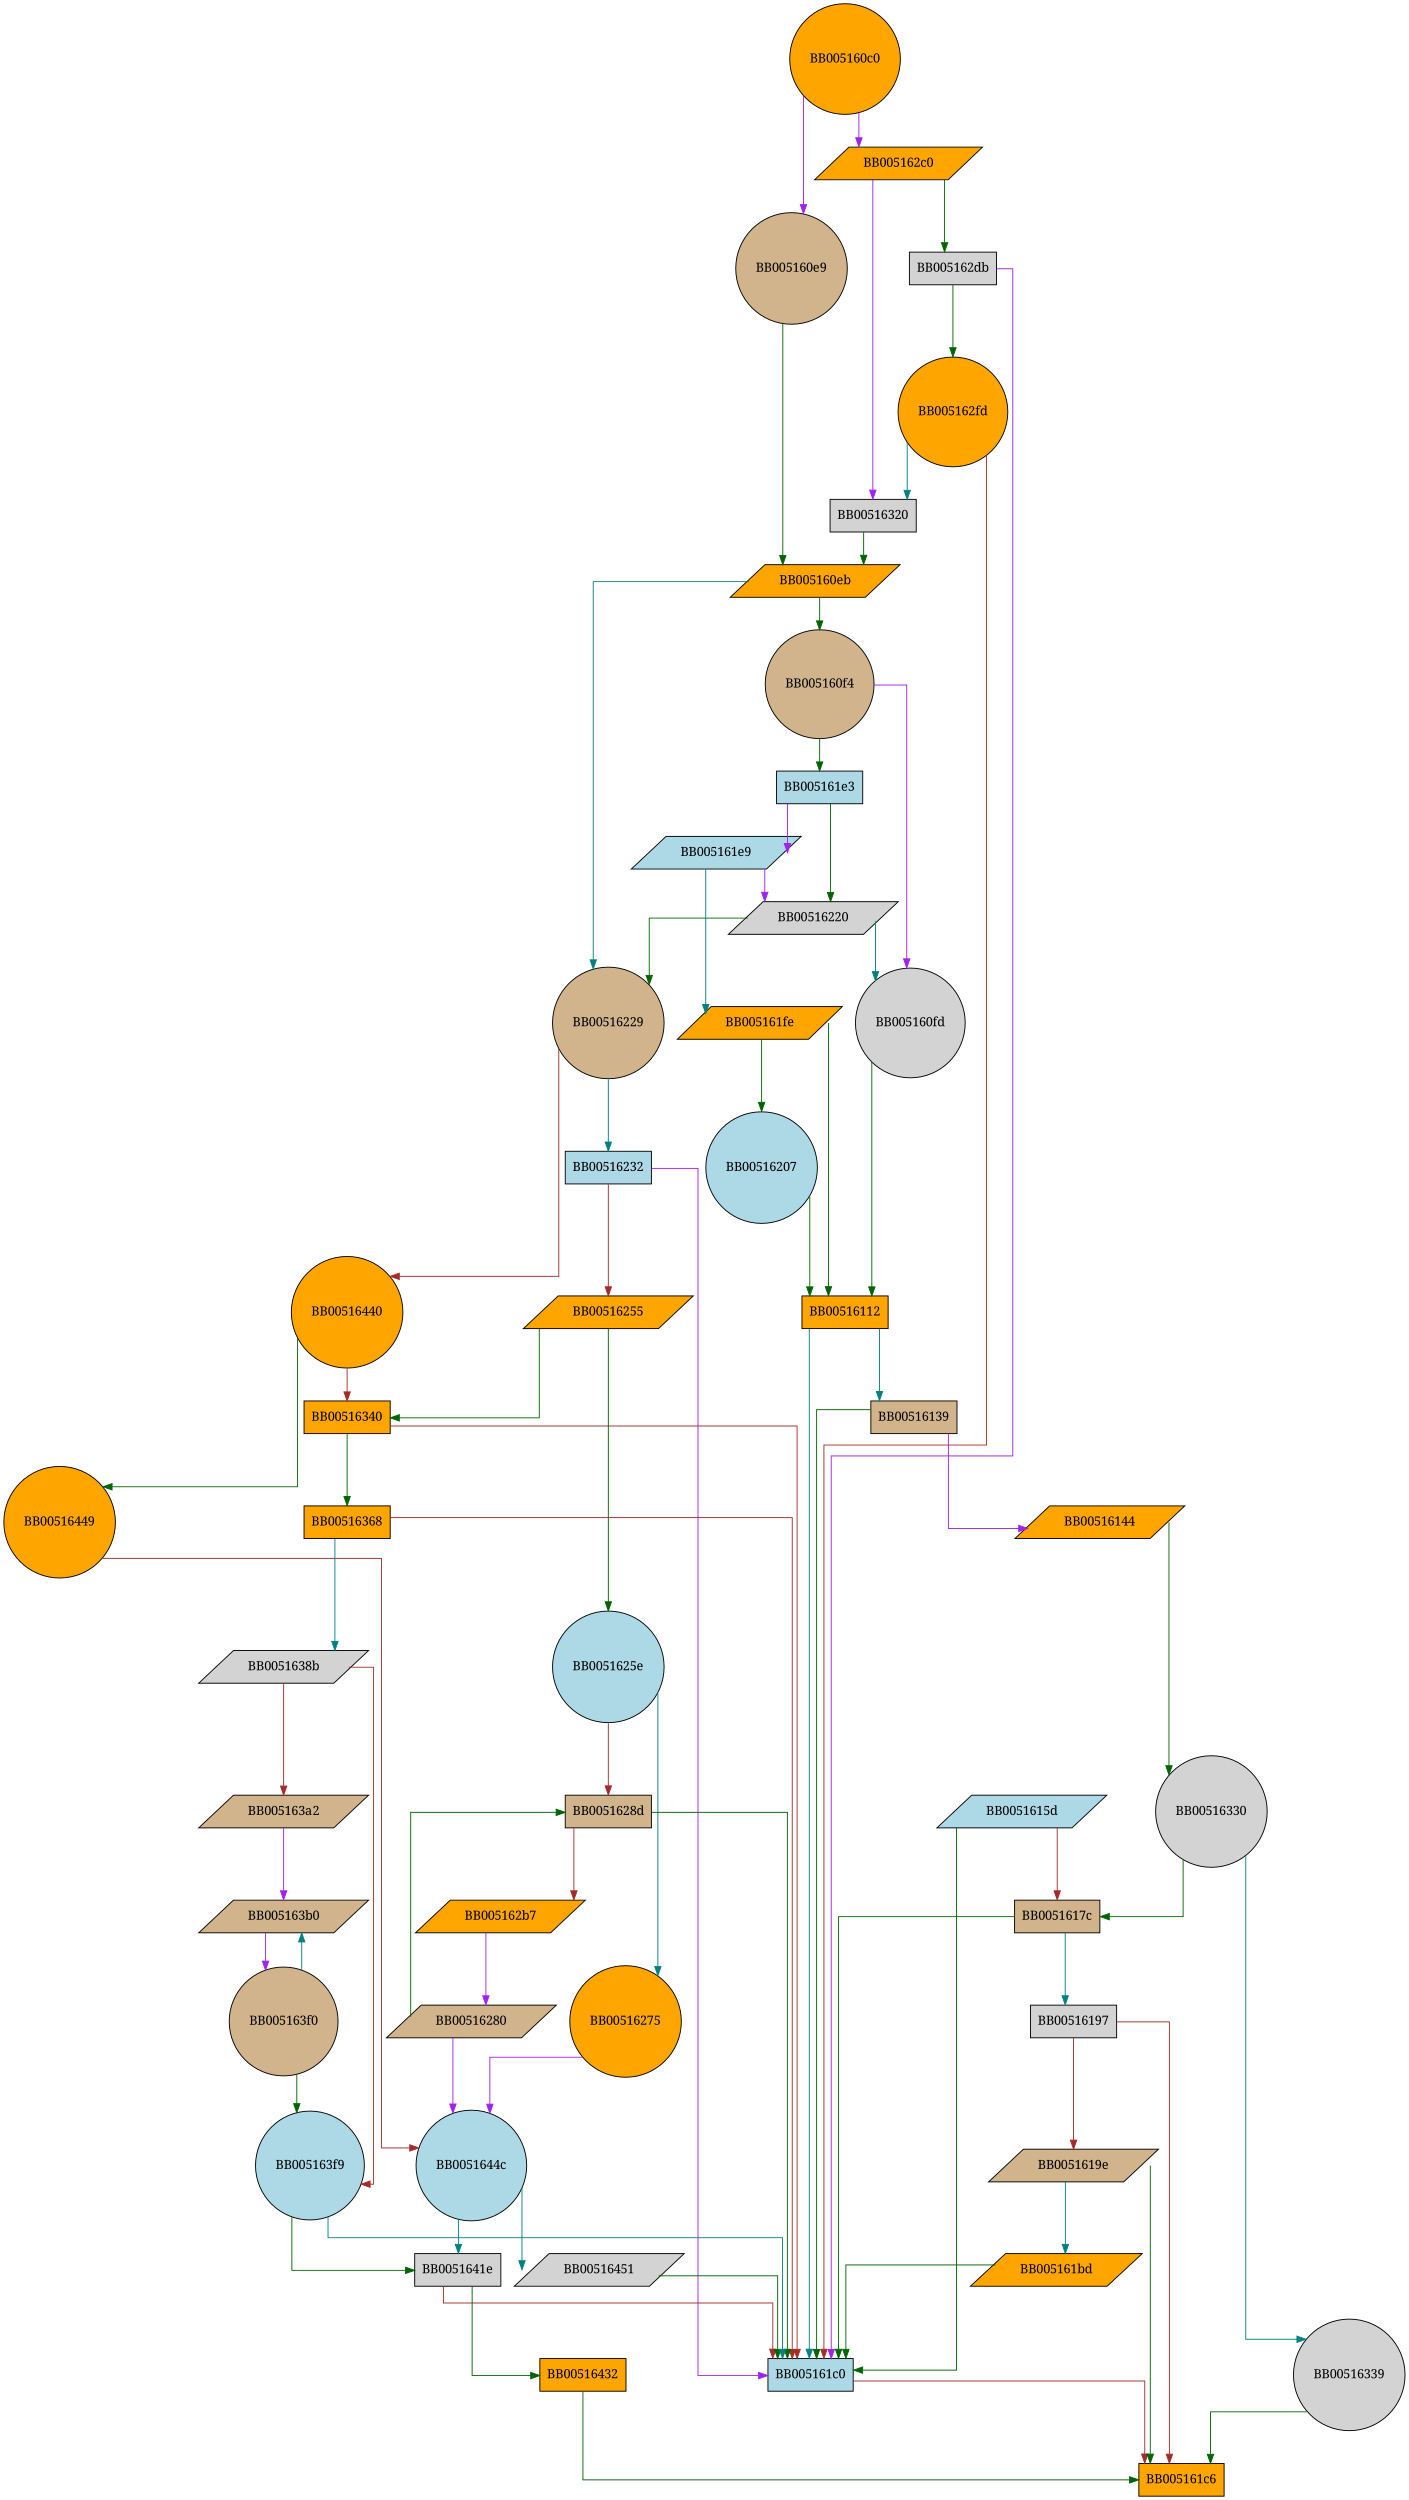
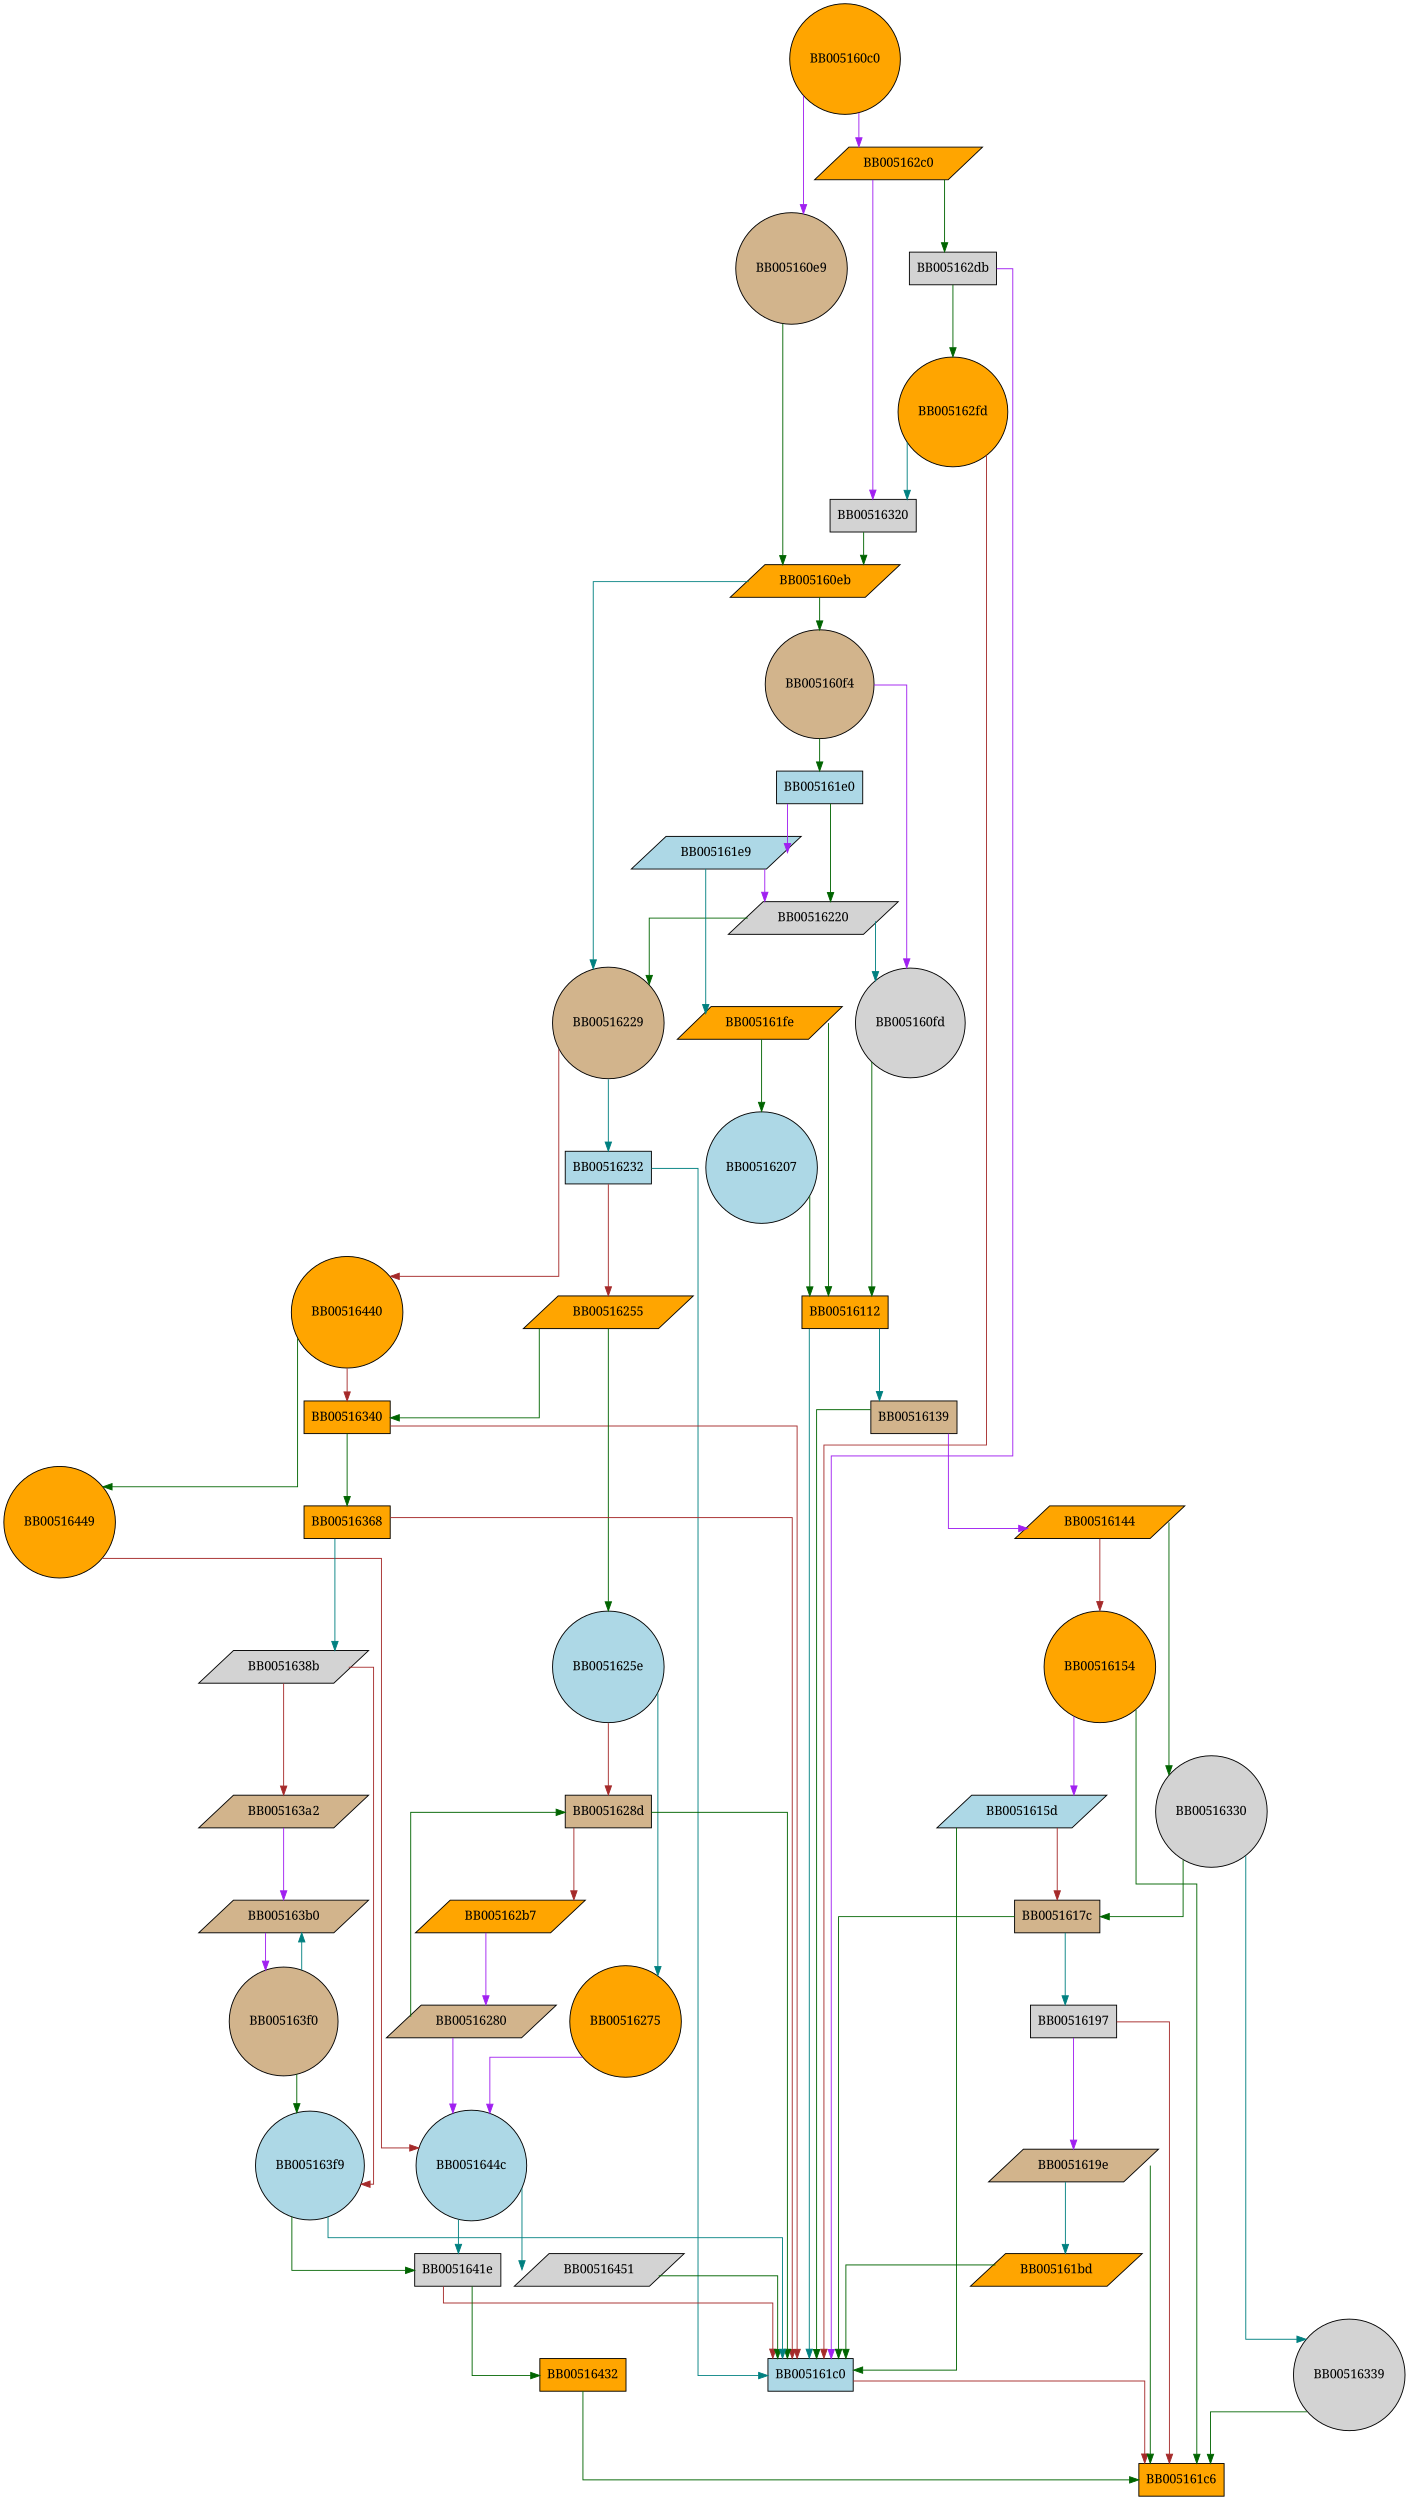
node "BB005161e3": label "BB005161e3" -> "BB005161e0"
node "BB00516154": added
edge "BB00516232" -> "BB005161c0": color purple -> teal
edge "BB00516197" -> "BB0051619e": color brown -> purple
